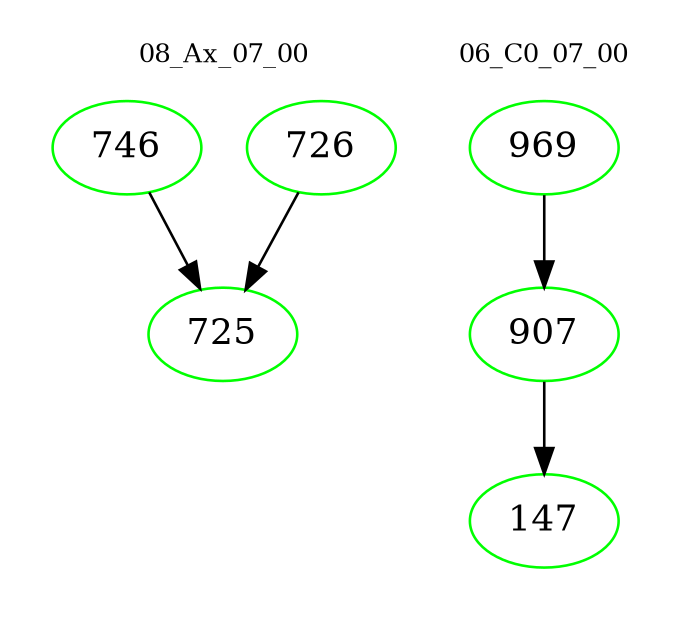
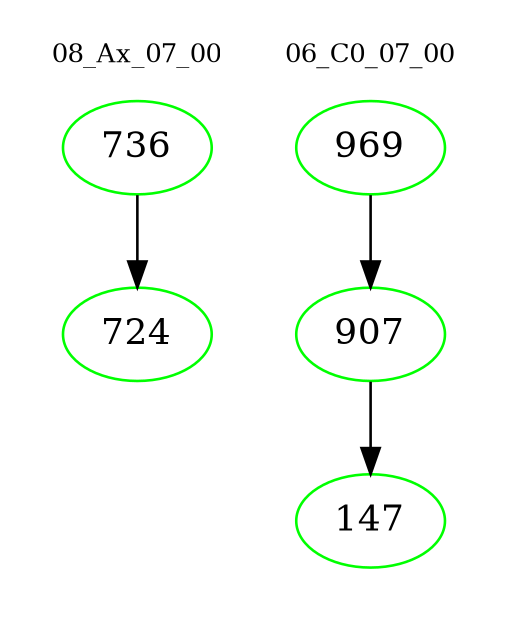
node "746": label "746" -> "736"
node "726": removed
node "725": label "725" -> "724"
